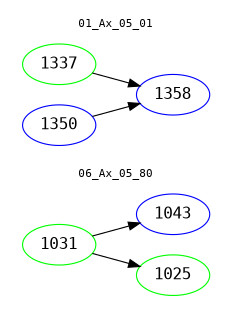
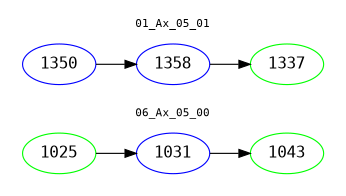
edge "1337" -> "1358": reversed
cluster "06_Ax_05_80": label "06_Ax_05_80" -> "06_Ax_05_00"
node "1043": color blue -> green
node "1031": color green -> blue
edge "1031" -> "1025": reversed
